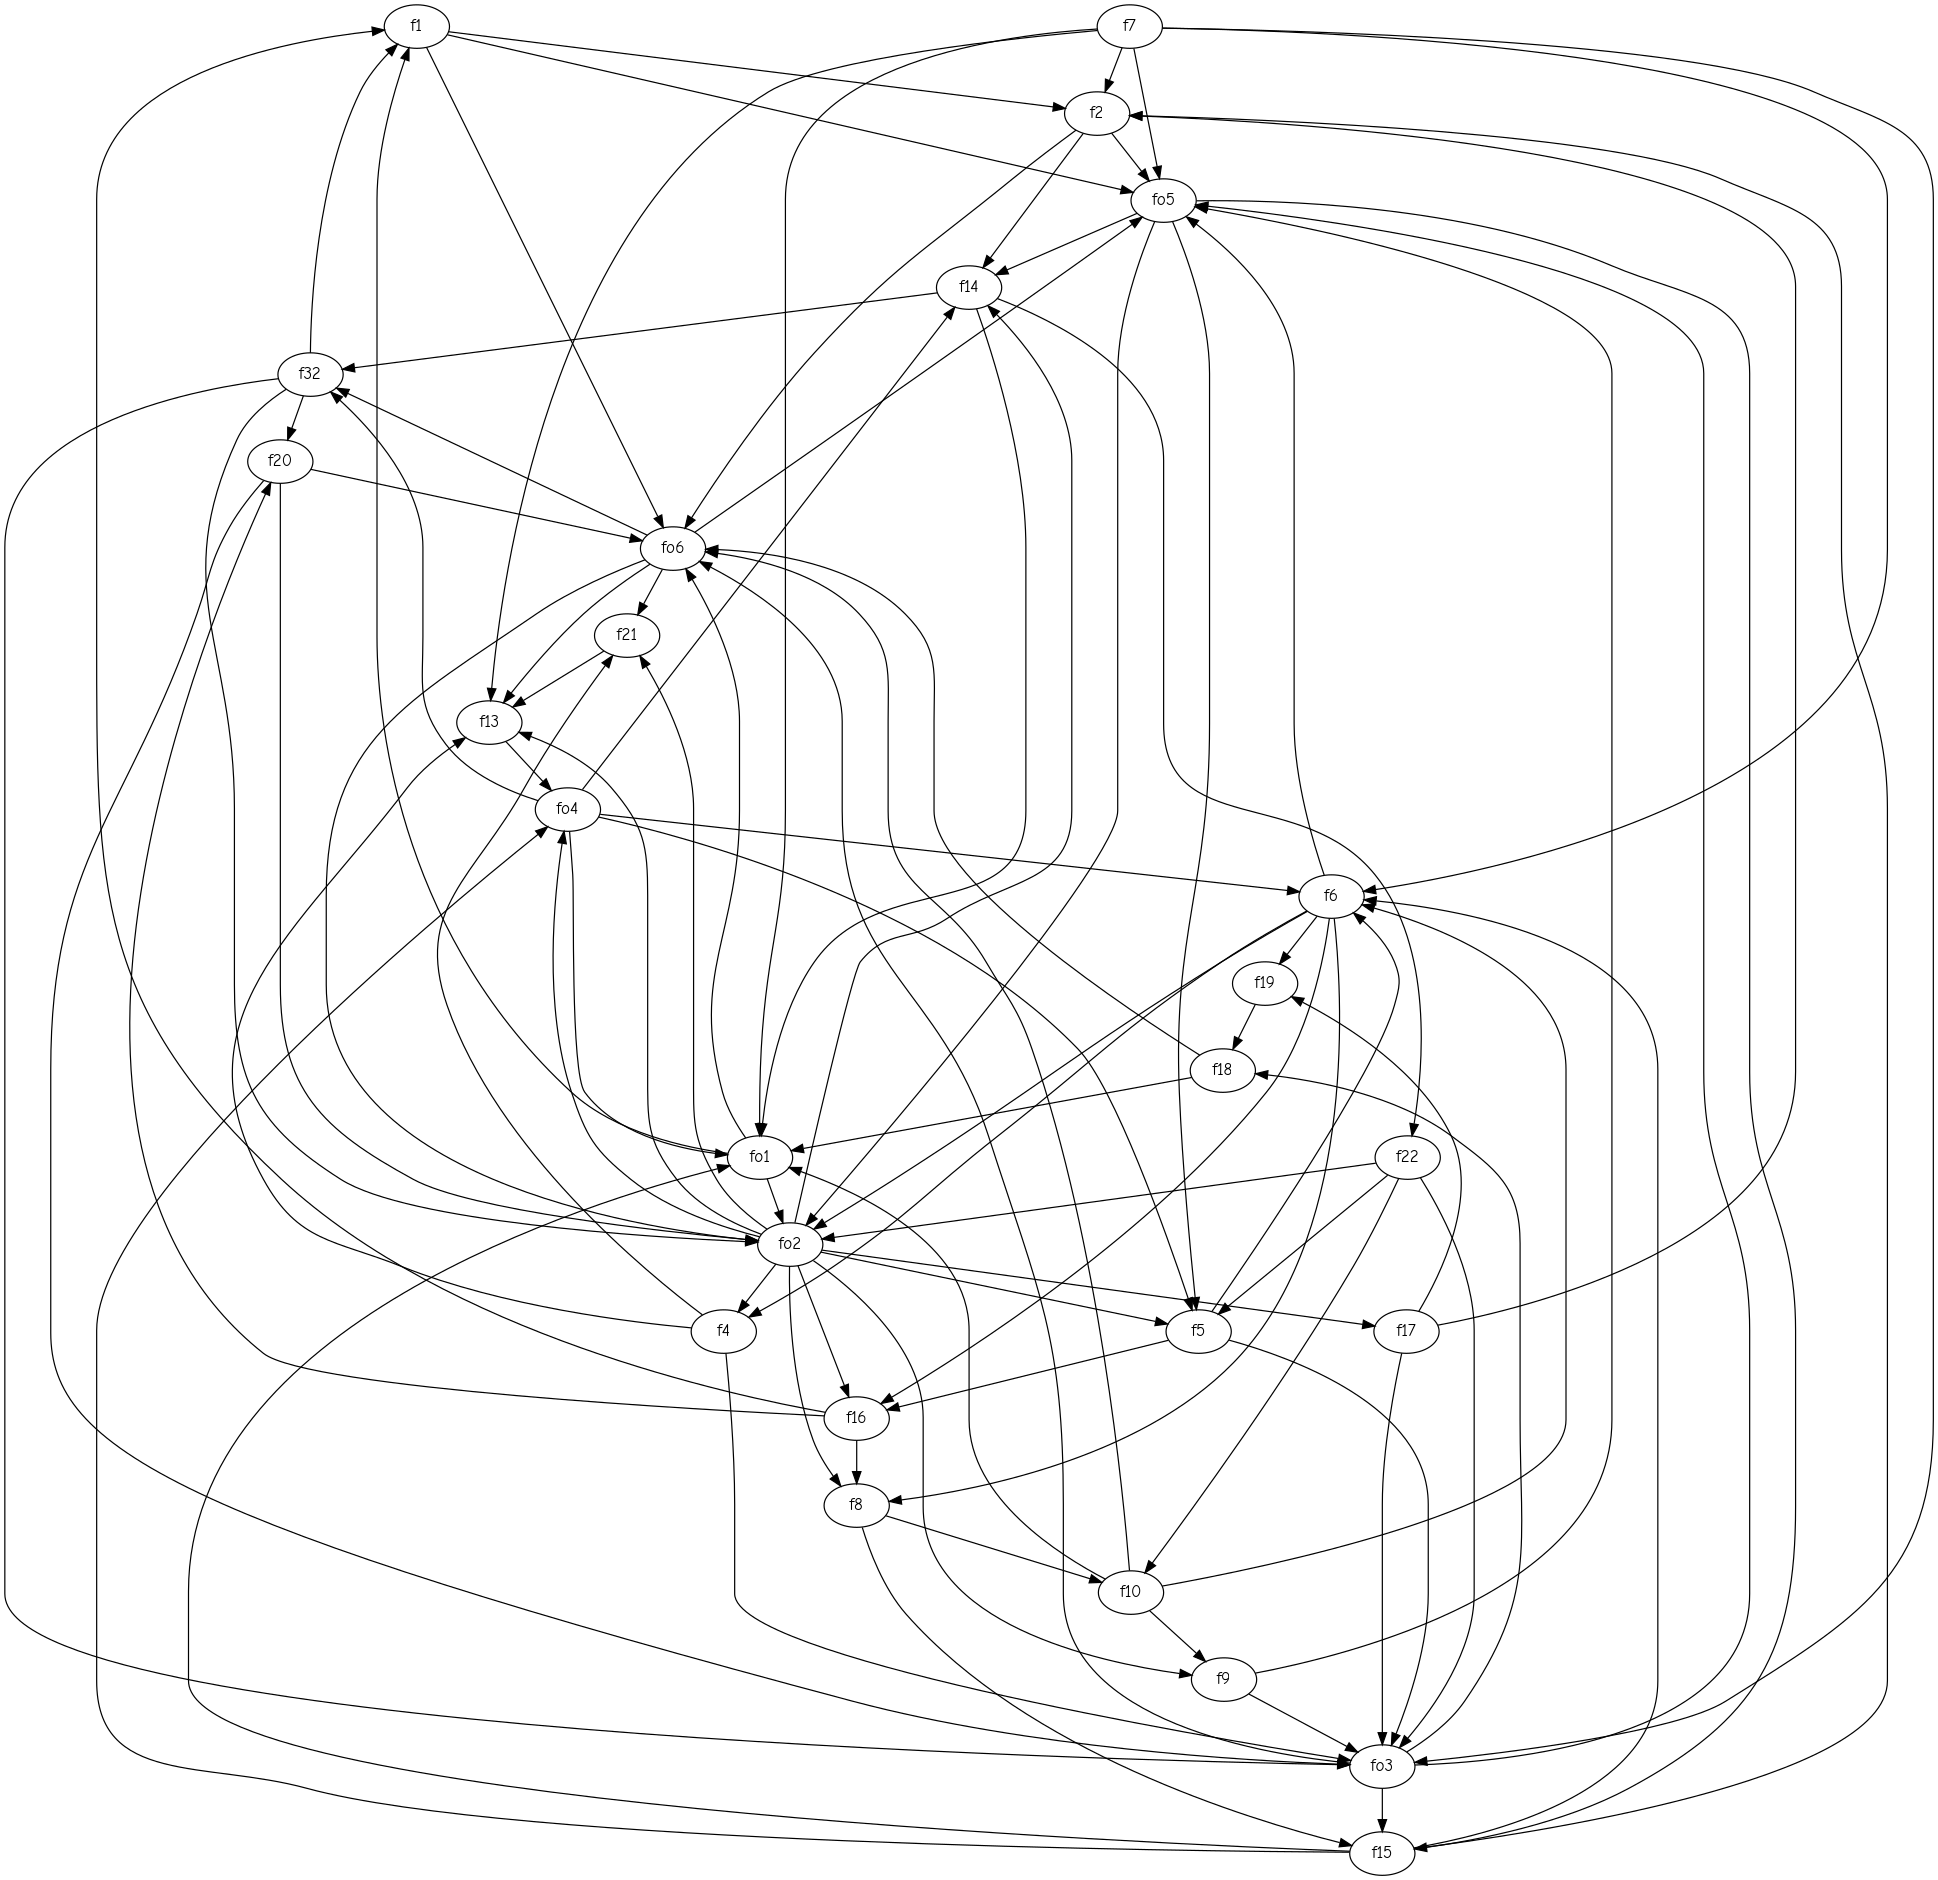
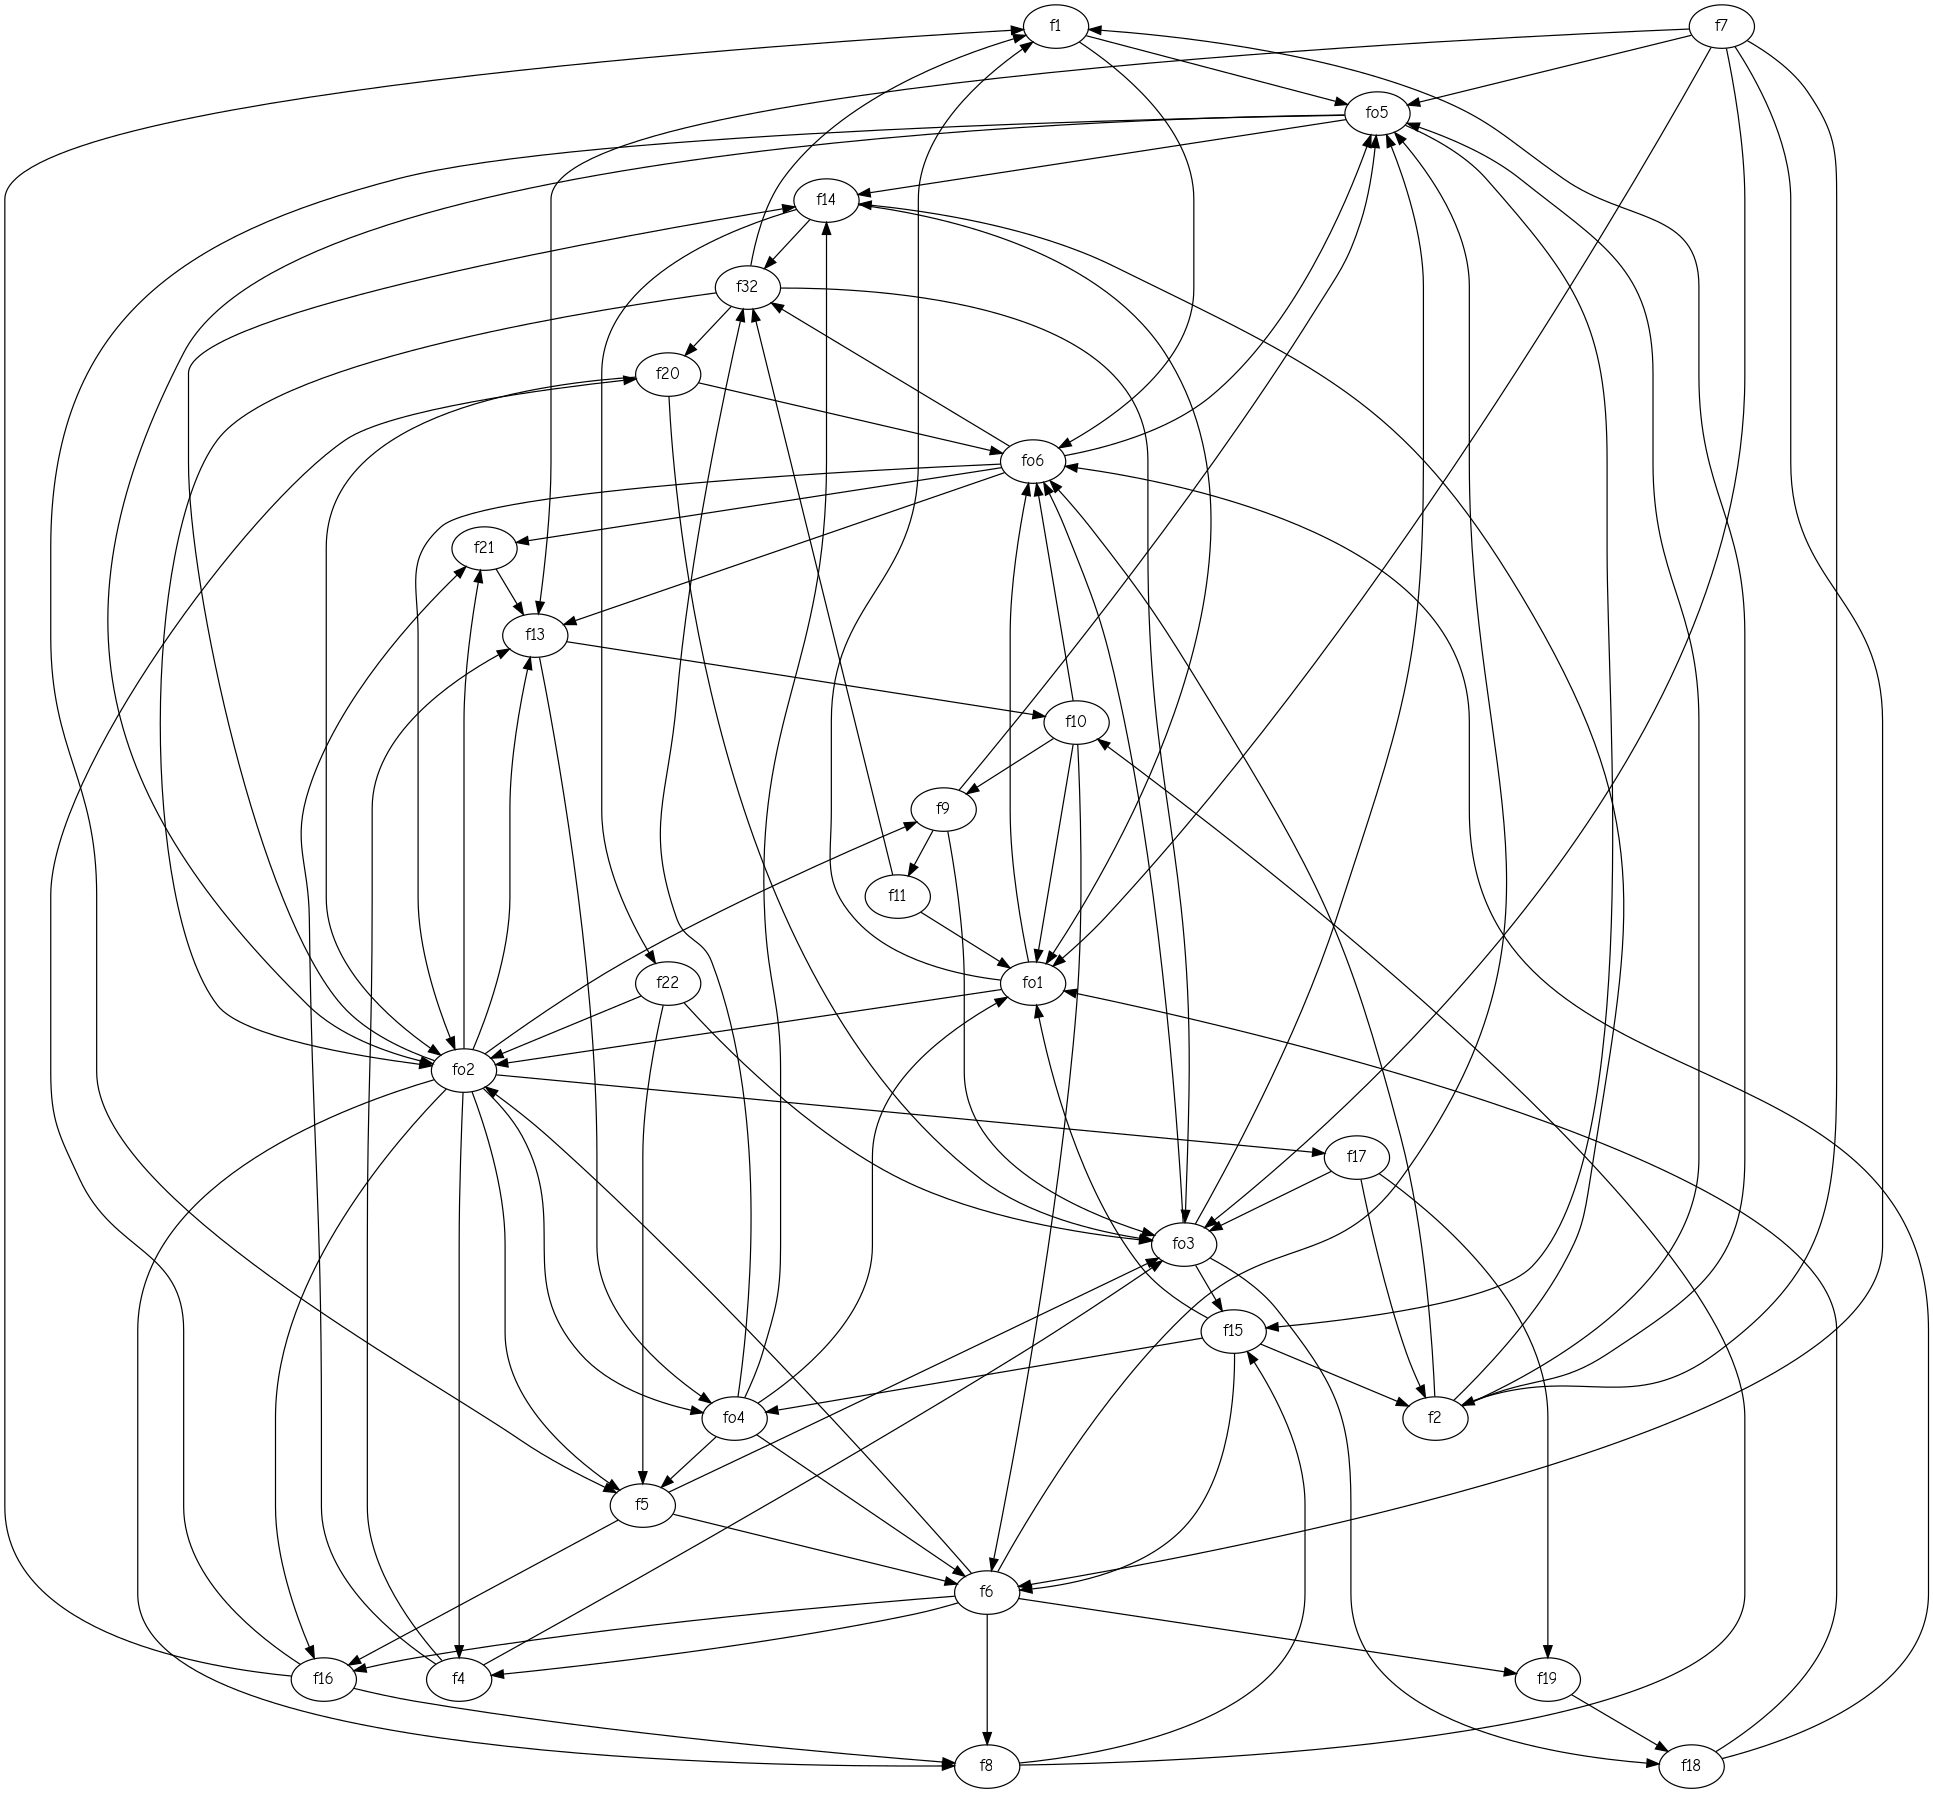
edge "f1" -> "f2": reversed
node "f11": added
edge "f22" -> "f10": now "f13" -> "f10"
